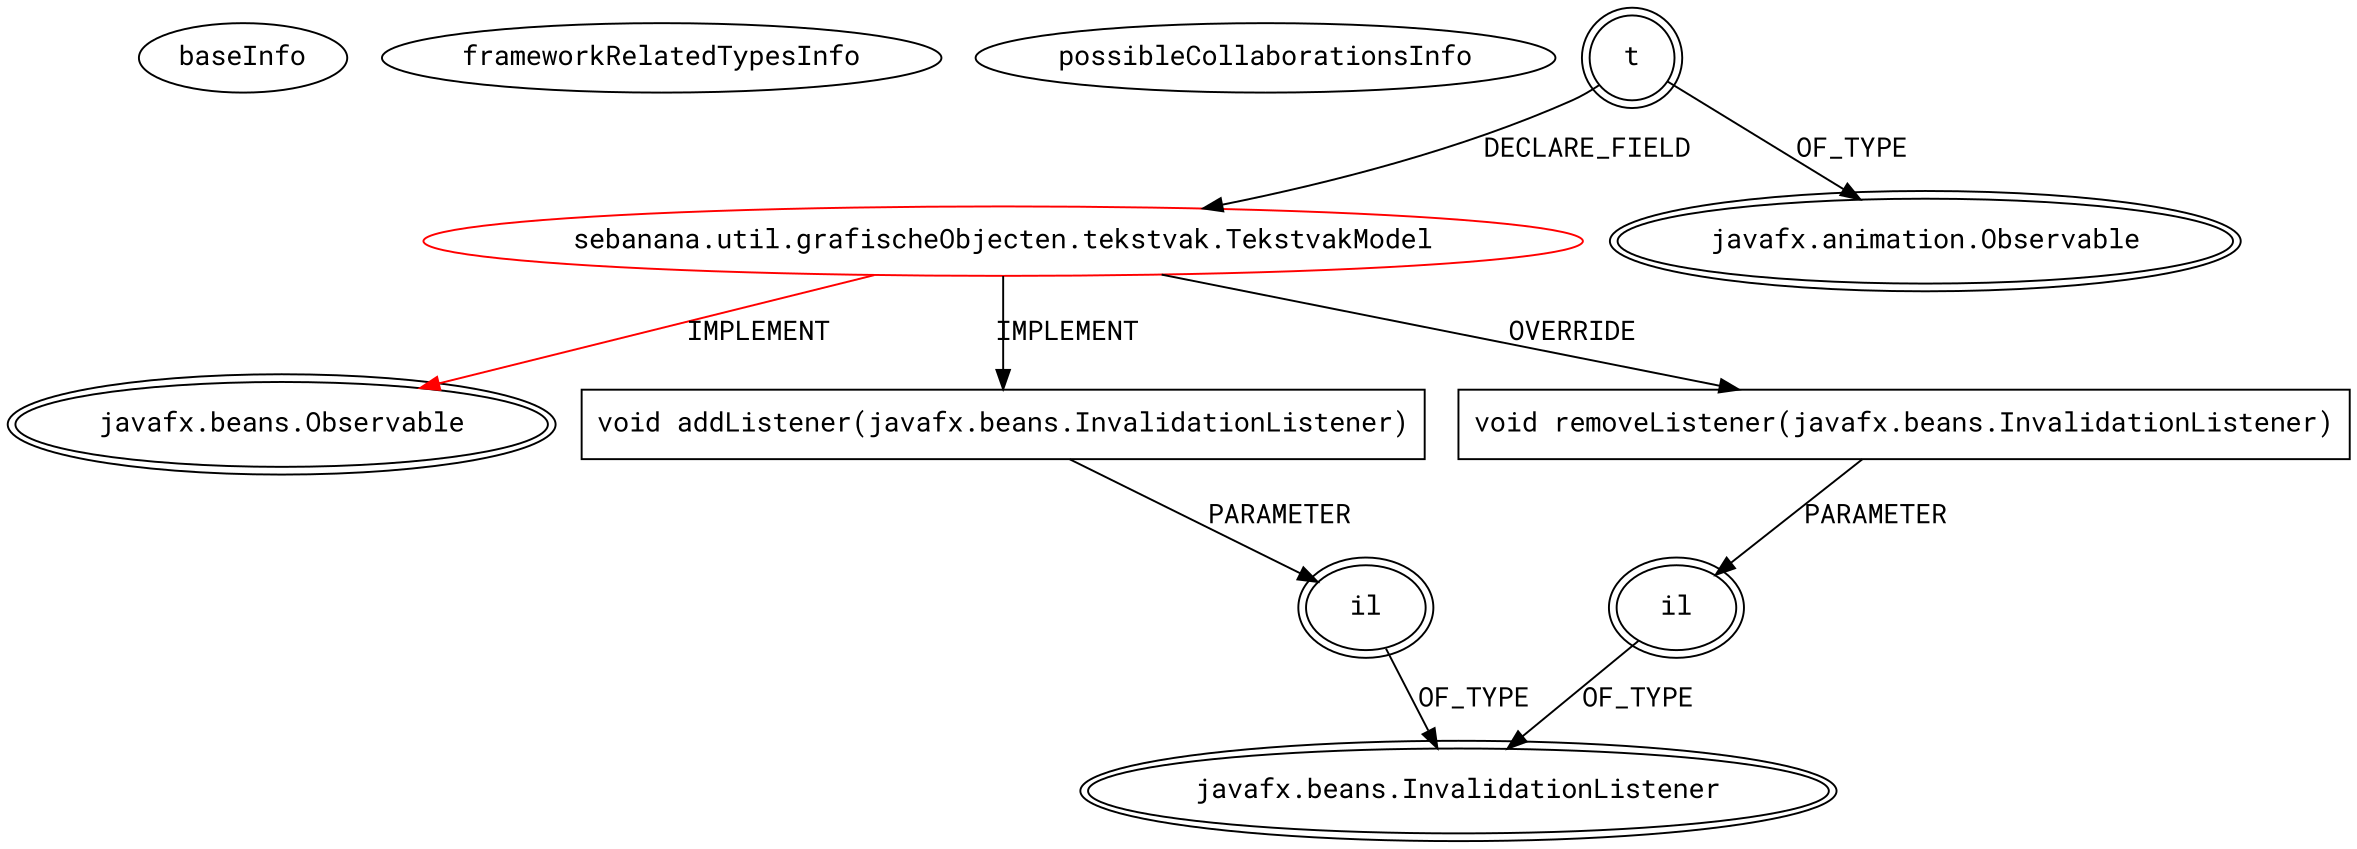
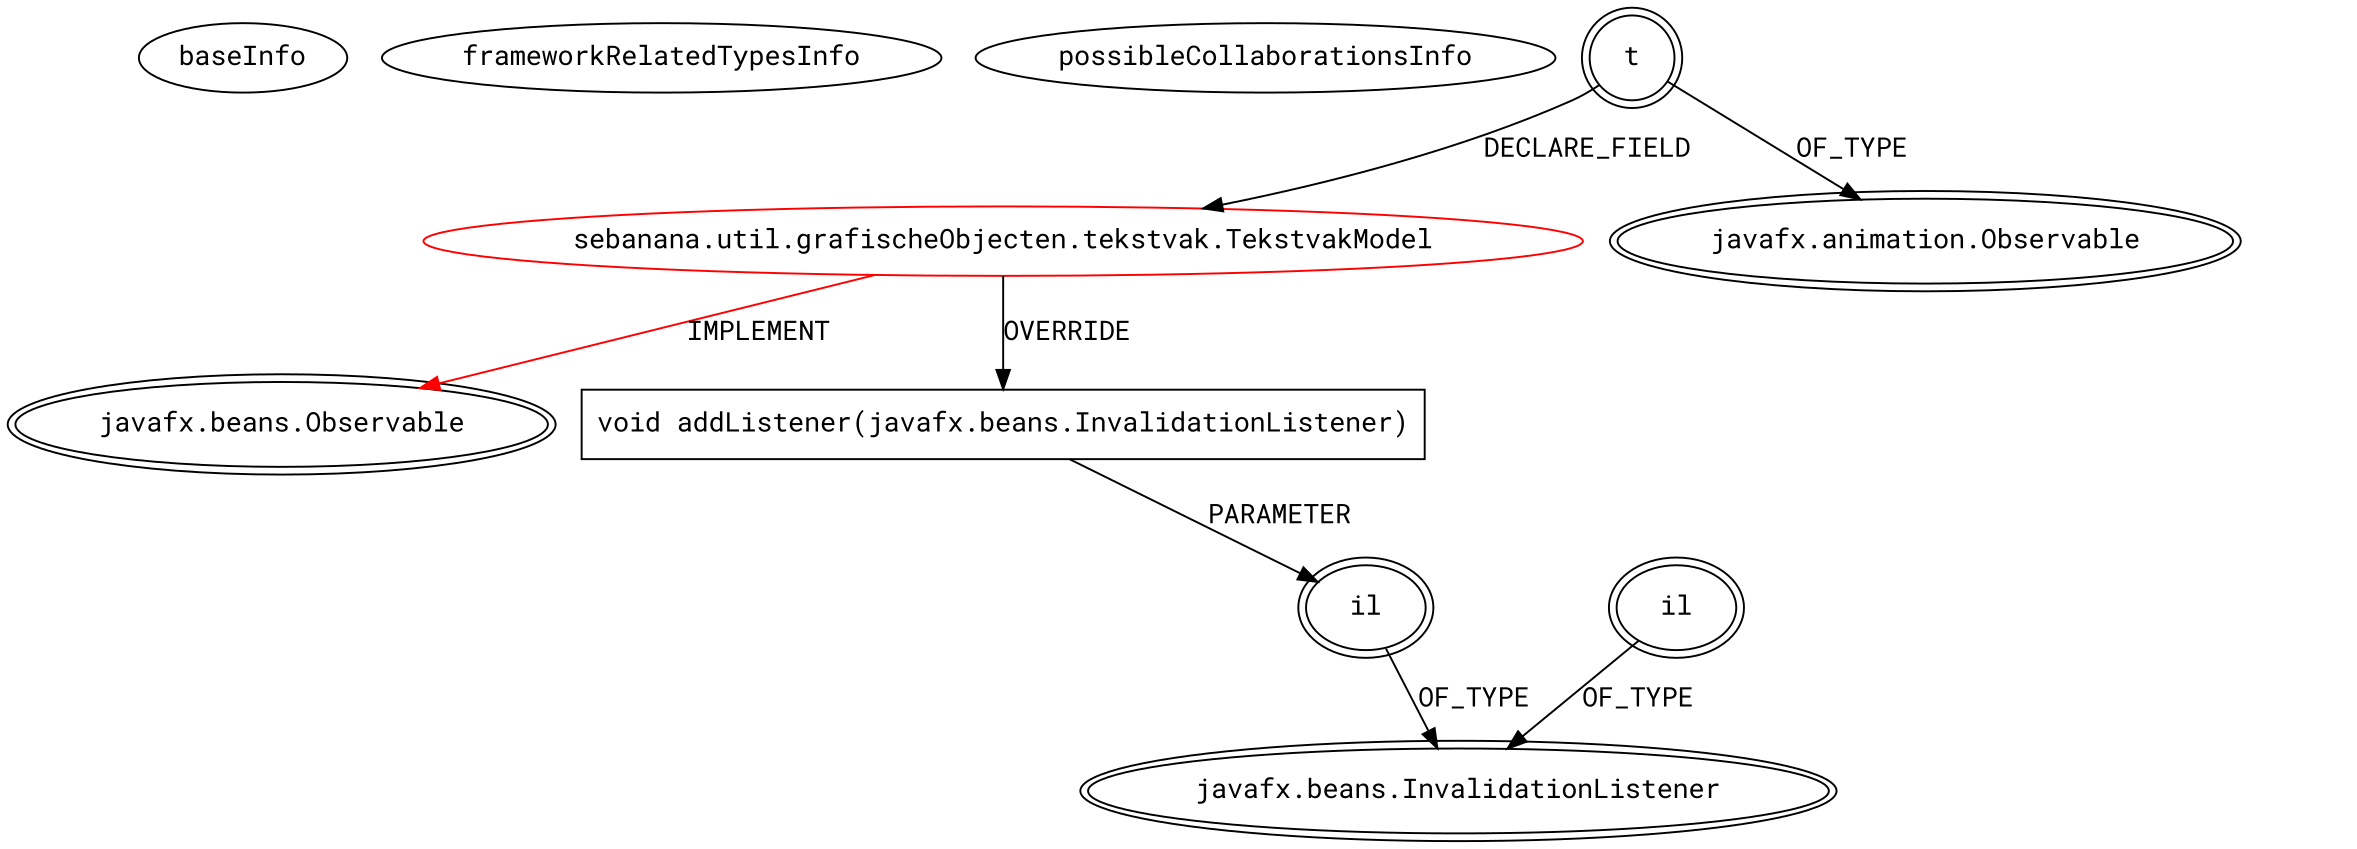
edge "sebanana.util.grafischeObjecten.tekstvak.TekstvakModel" -> "void addListener(javafx.beans.InvalidationListener)": label "IMPLEMENT" -> "OVERRIDE"
node "void removeListener(javafx.beans.InvalidationListener)": removed
